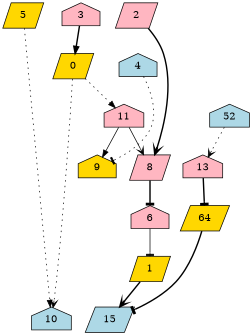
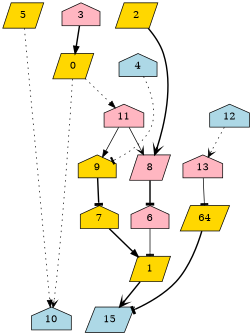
node "2": fillcolor lightpink -> gold
node "52": label "52" -> "12"
edge "13" -> "64": style bold -> solid
node "7": added
